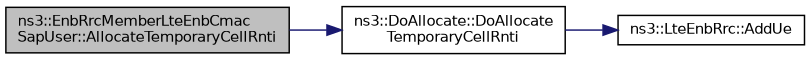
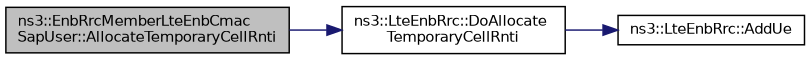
node "ns3::DoAllocate::DoAllocate TemporaryCellRnti": label "ns3::DoAllocate::DoAllocate TemporaryCellRnti" -> "ns3::LteEnbRrc::DoAllocate TemporaryCellRnti"
